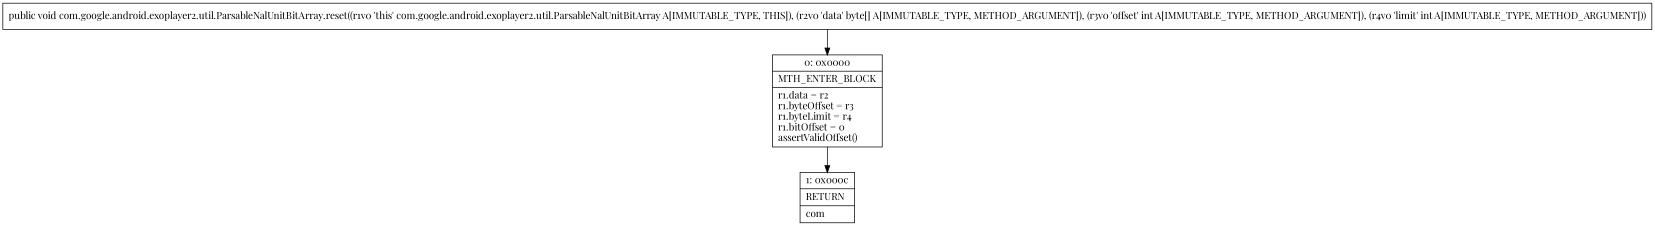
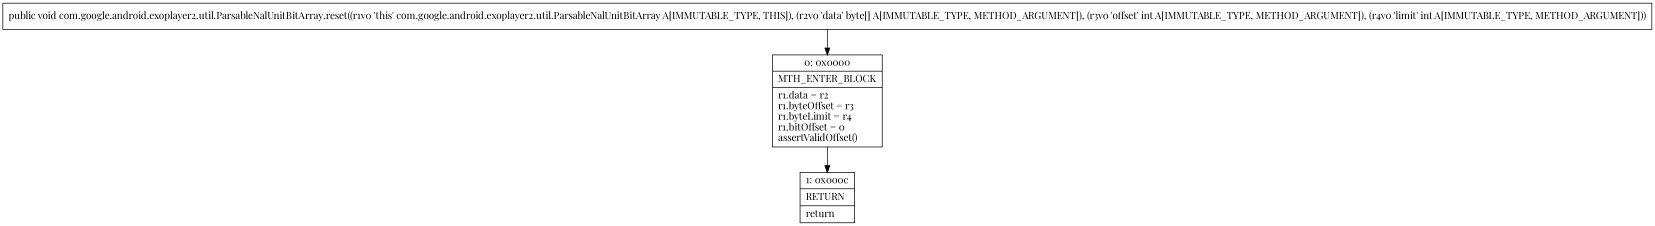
node "1: 0x000c": text "com" -> "return"
